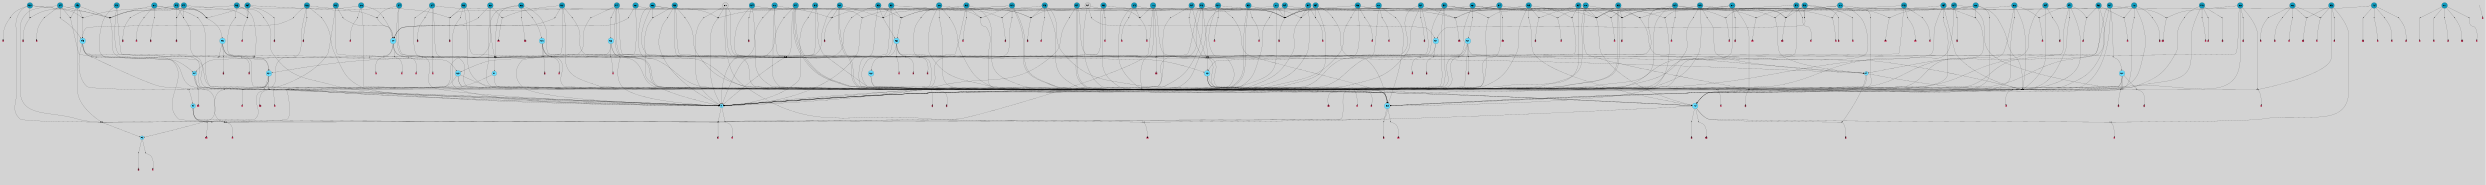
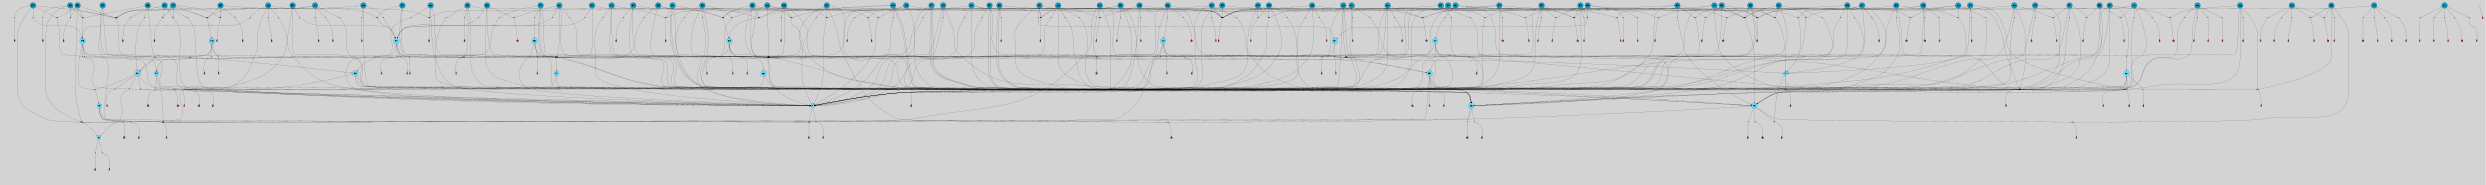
node "T870": fillcolor #cccccc -> #1199bb
node "T841": fillcolor #cccccc -> #1199bb
node "11": added
node "6": added
